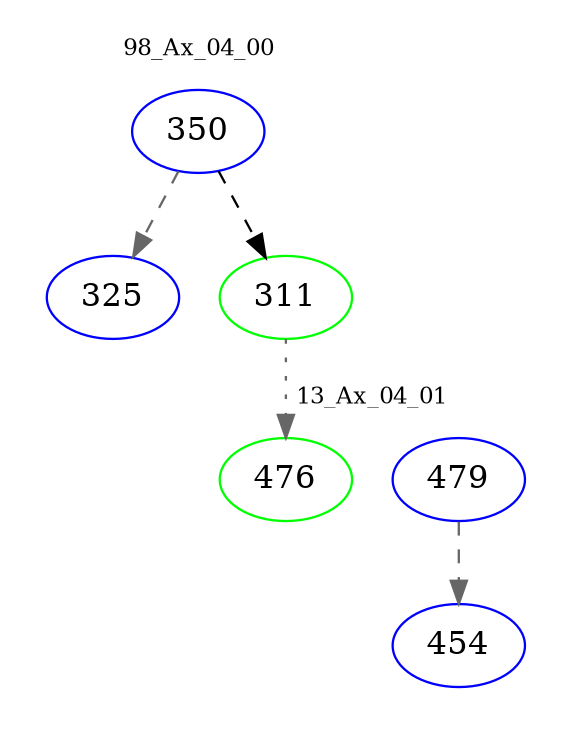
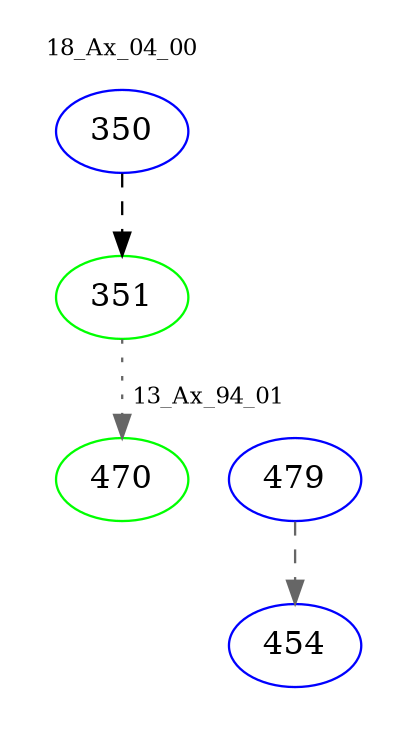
cluster "98_Ax_04_00": label "98_Ax_04_00" -> "18_Ax_04_00"
node "325": removed
node "311": label "311" -> "351"
cluster "13_Ax_04_01": label "13_Ax_04_01" -> "13_Ax_94_01"
node "476": label "476" -> "470"
